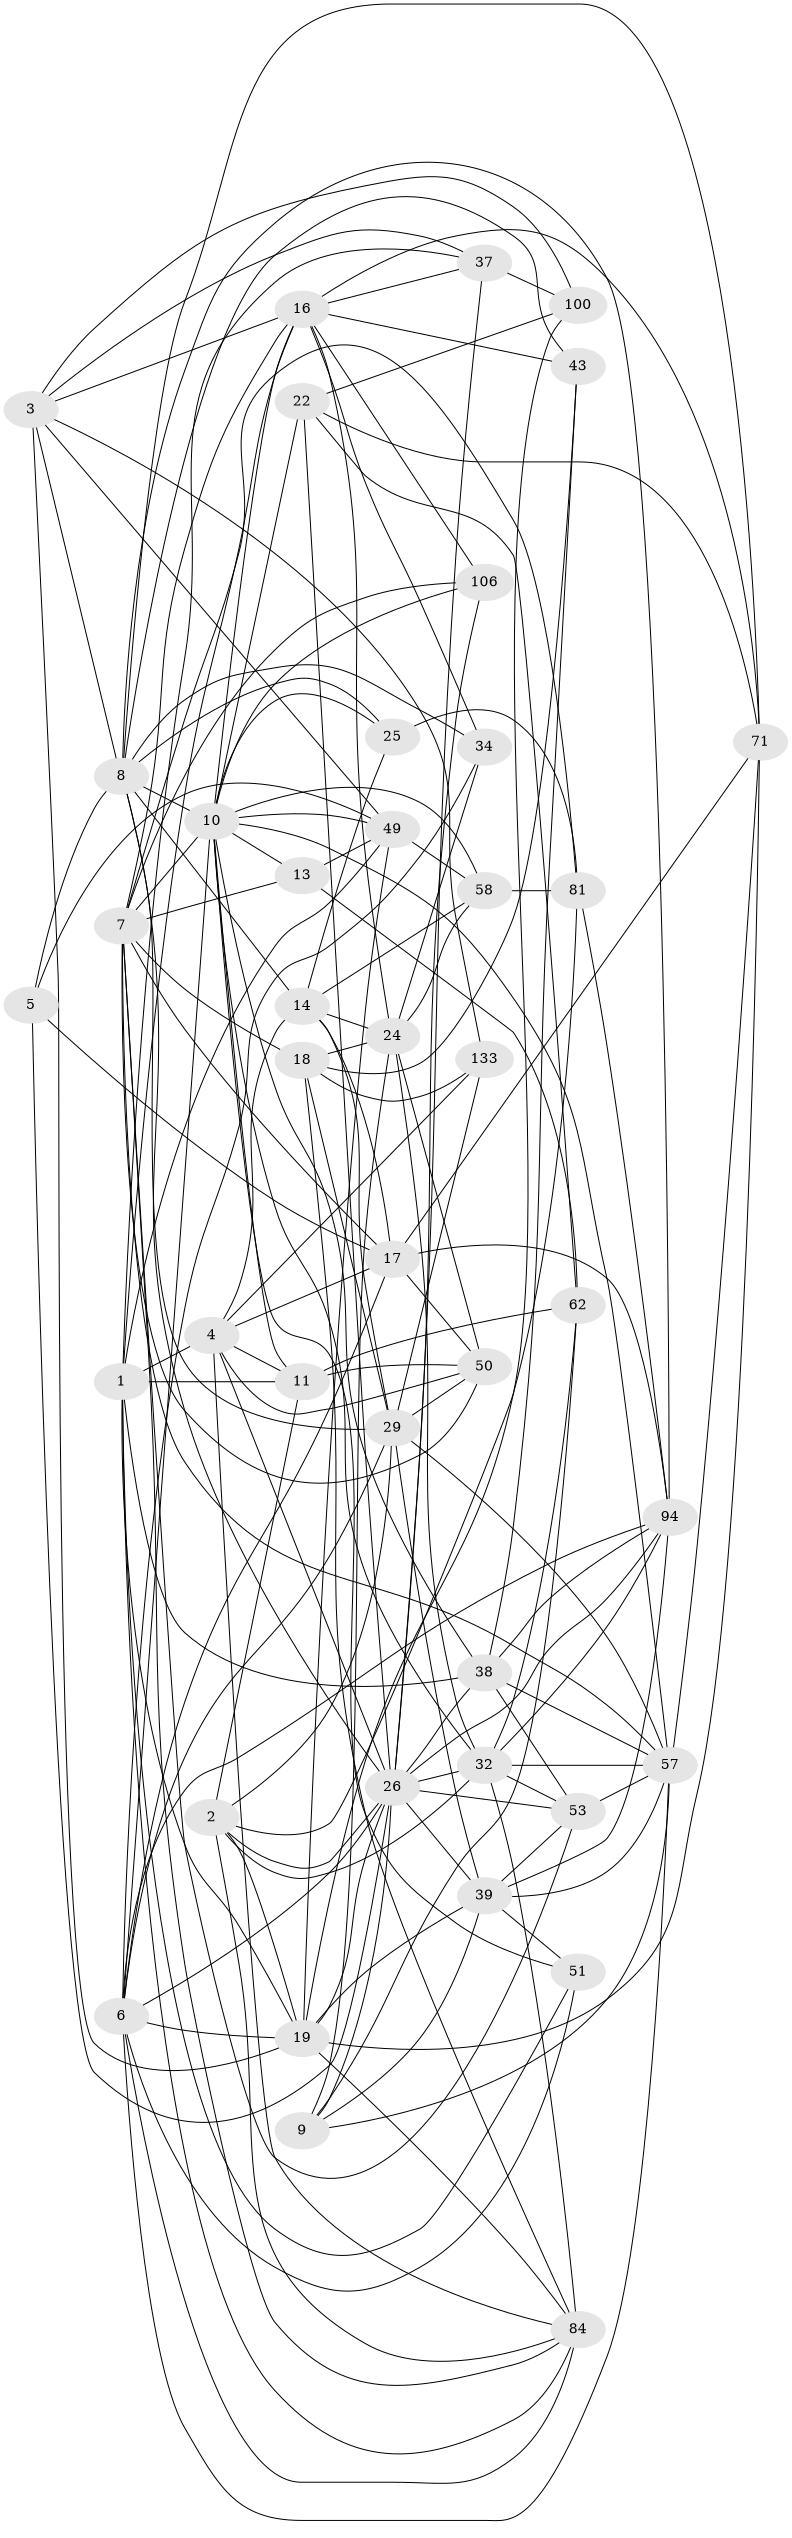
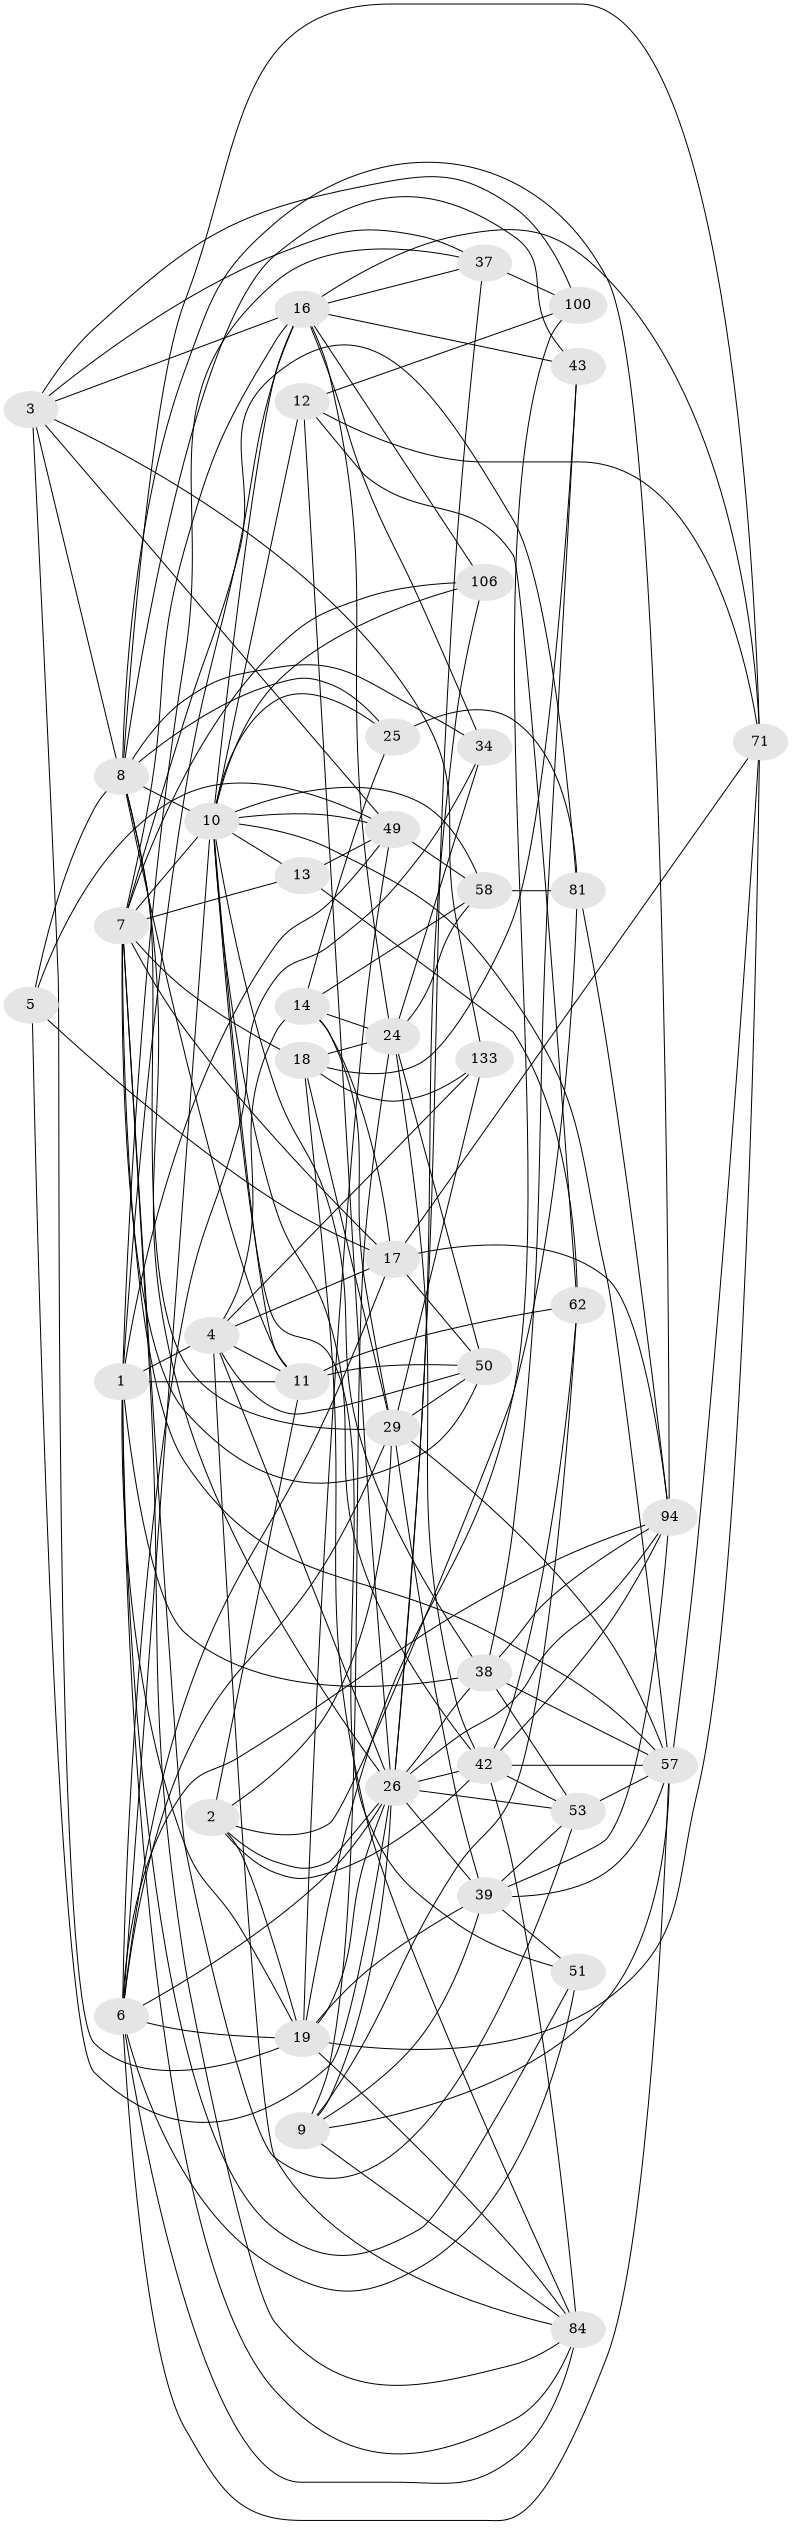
node "22": label "22" -> "12"
edge "8" -- "14": now "8" -- "11"
node "32": label "32" -> "42"
edge "2" -- "84": now "9" -- "84"
